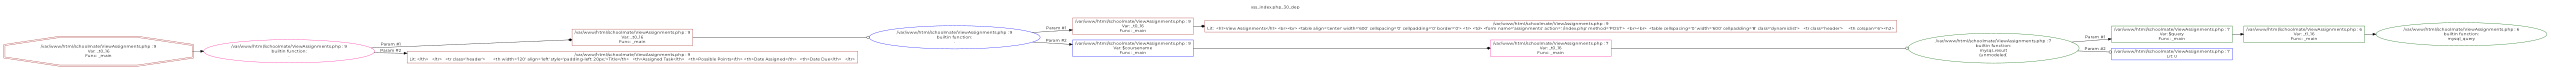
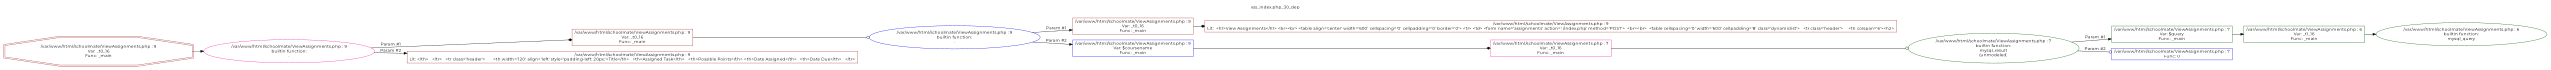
node "/var/www/html/schoolmate/ViewAssignments.php : 7 Lit: 0": label "/var/www/html/schoolmate/ViewAssignments.php : 7 Lit: 0" -> "/var/www/html/schoolmate/ViewAssignments.php : 7 Func: 0"
